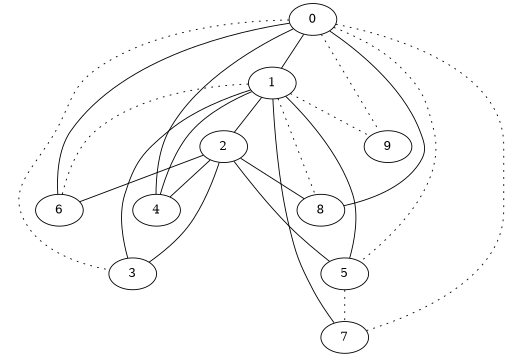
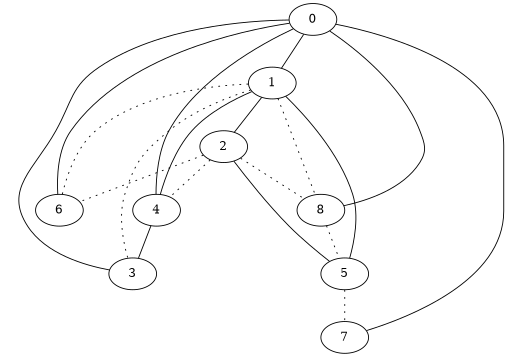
edge "0" -- "3": style dotted -> solid
edge "0" -- "5": now "8" -- "5"
node "9": removed
edge "1" -- "3": style solid -> dotted
edge "0" -- "7": style dotted -> solid
edge "2" -- "6": style solid -> dotted
edge "2" -- "4": style solid -> dotted
edge "2" -- "8": style solid -> dotted
edge "1" -- "7": removed
edge "2" -- "3": now "4" -- "3"
